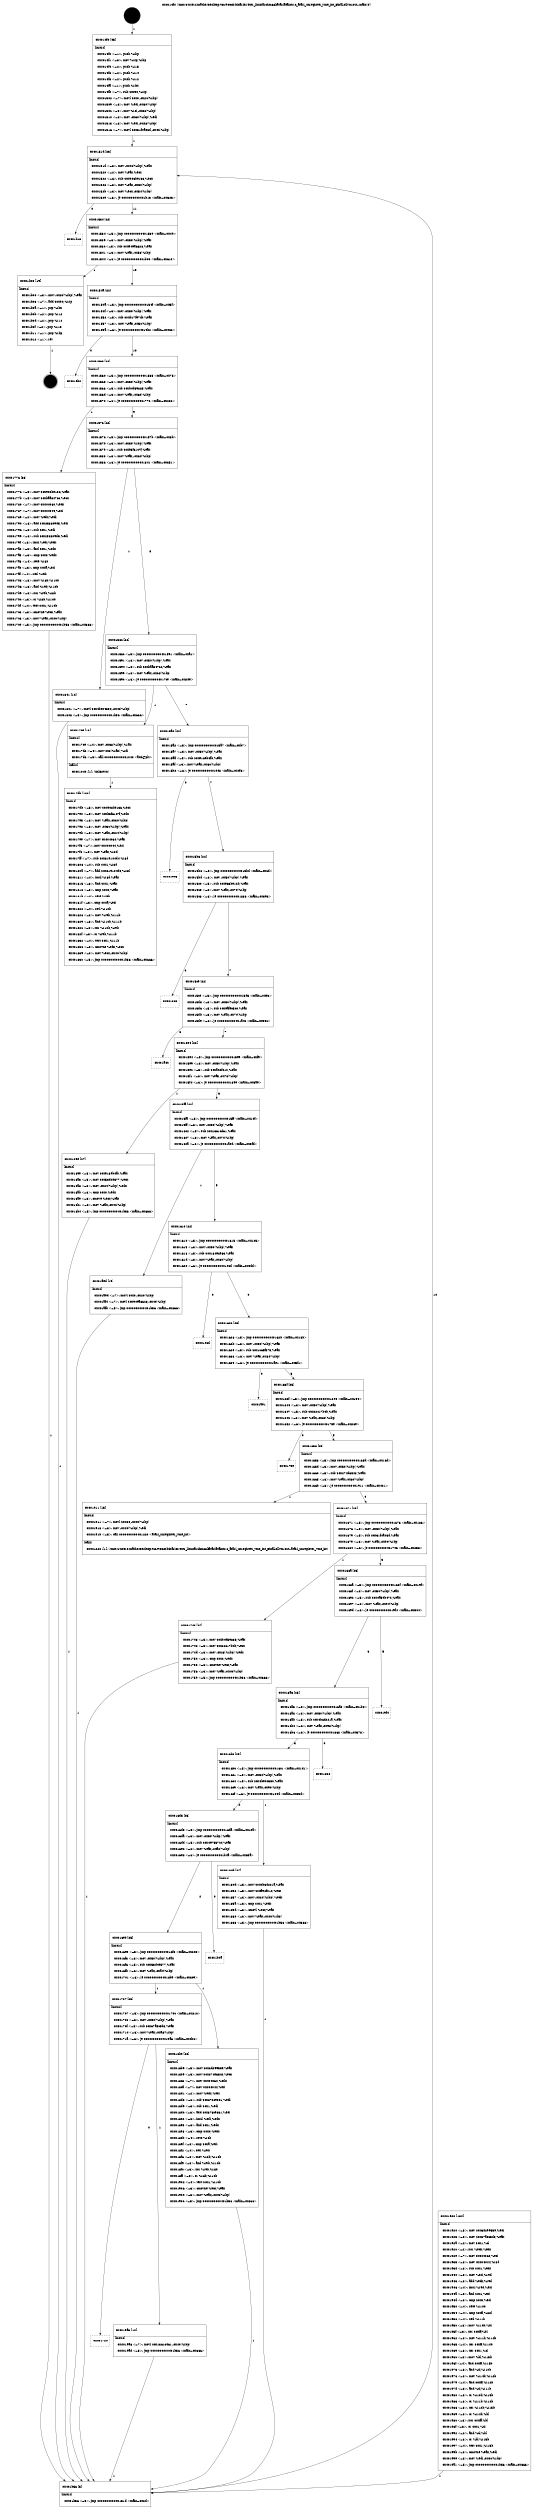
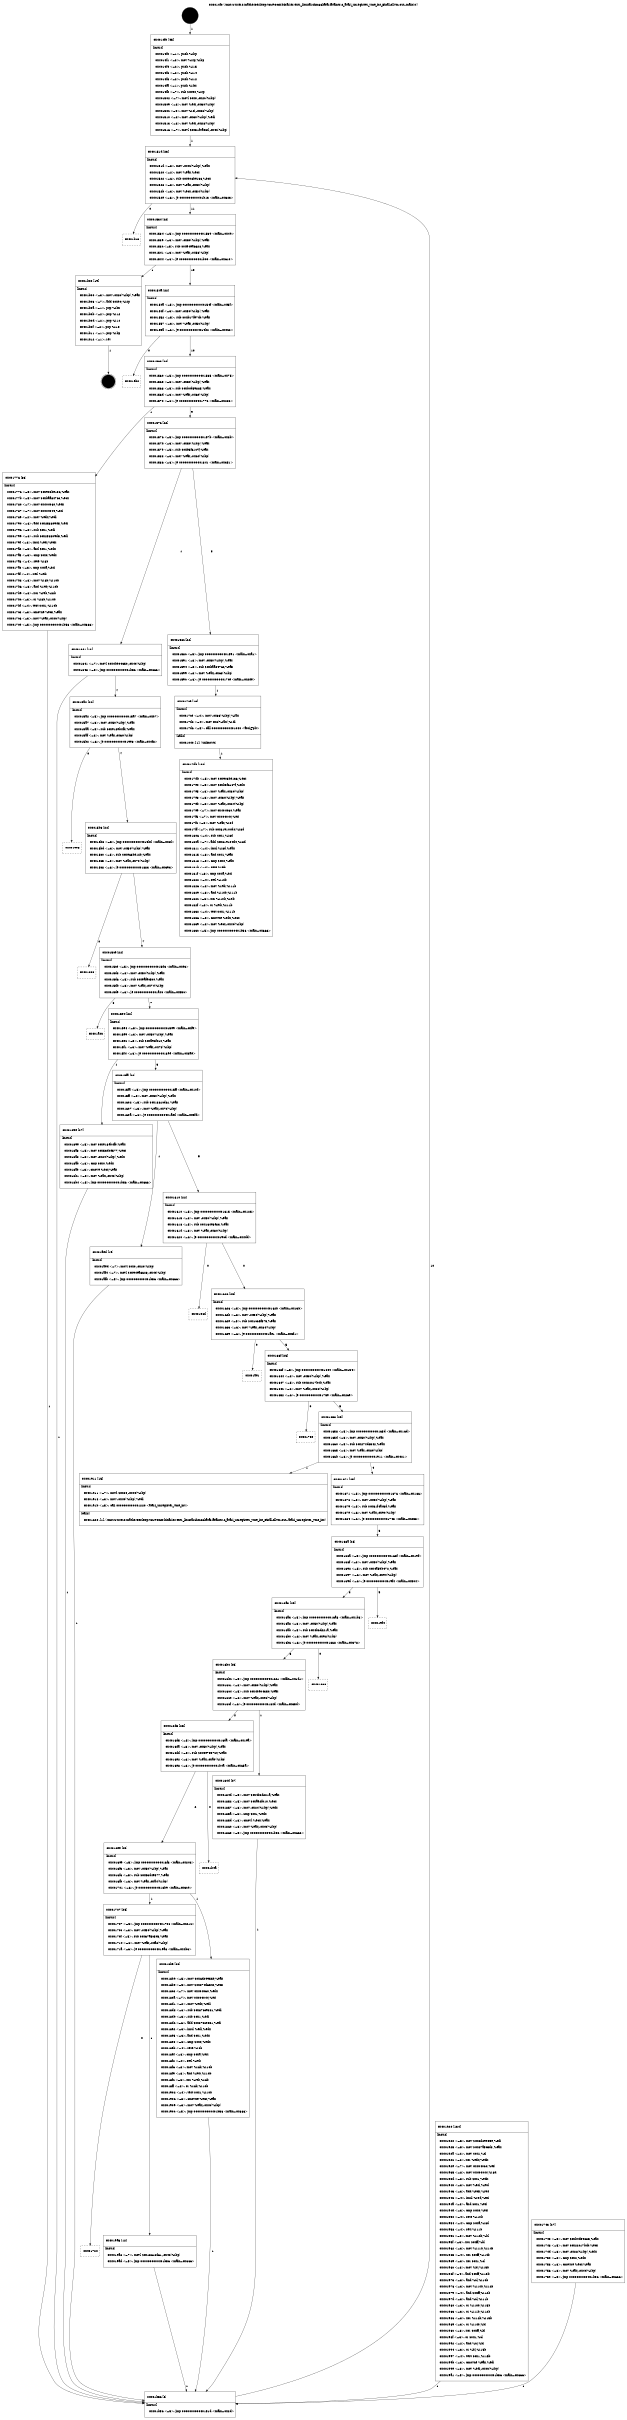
edge "0x40158c [22]" -> "0x4015a2 [22]": now "0x401841 [12]" -> "0x4015a2 [22]"
edge "0x401671 [25]" -> "0x401743 [27]": removed, label "1"
